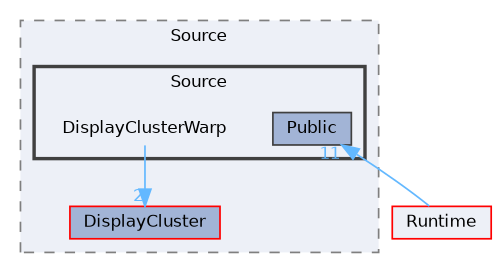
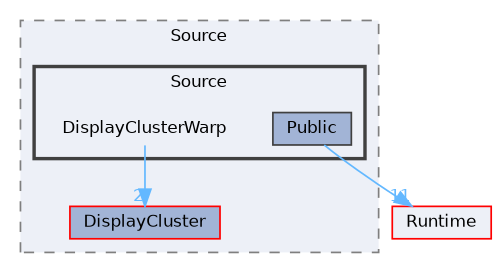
edge "Runtime" -> "Public": reversed
